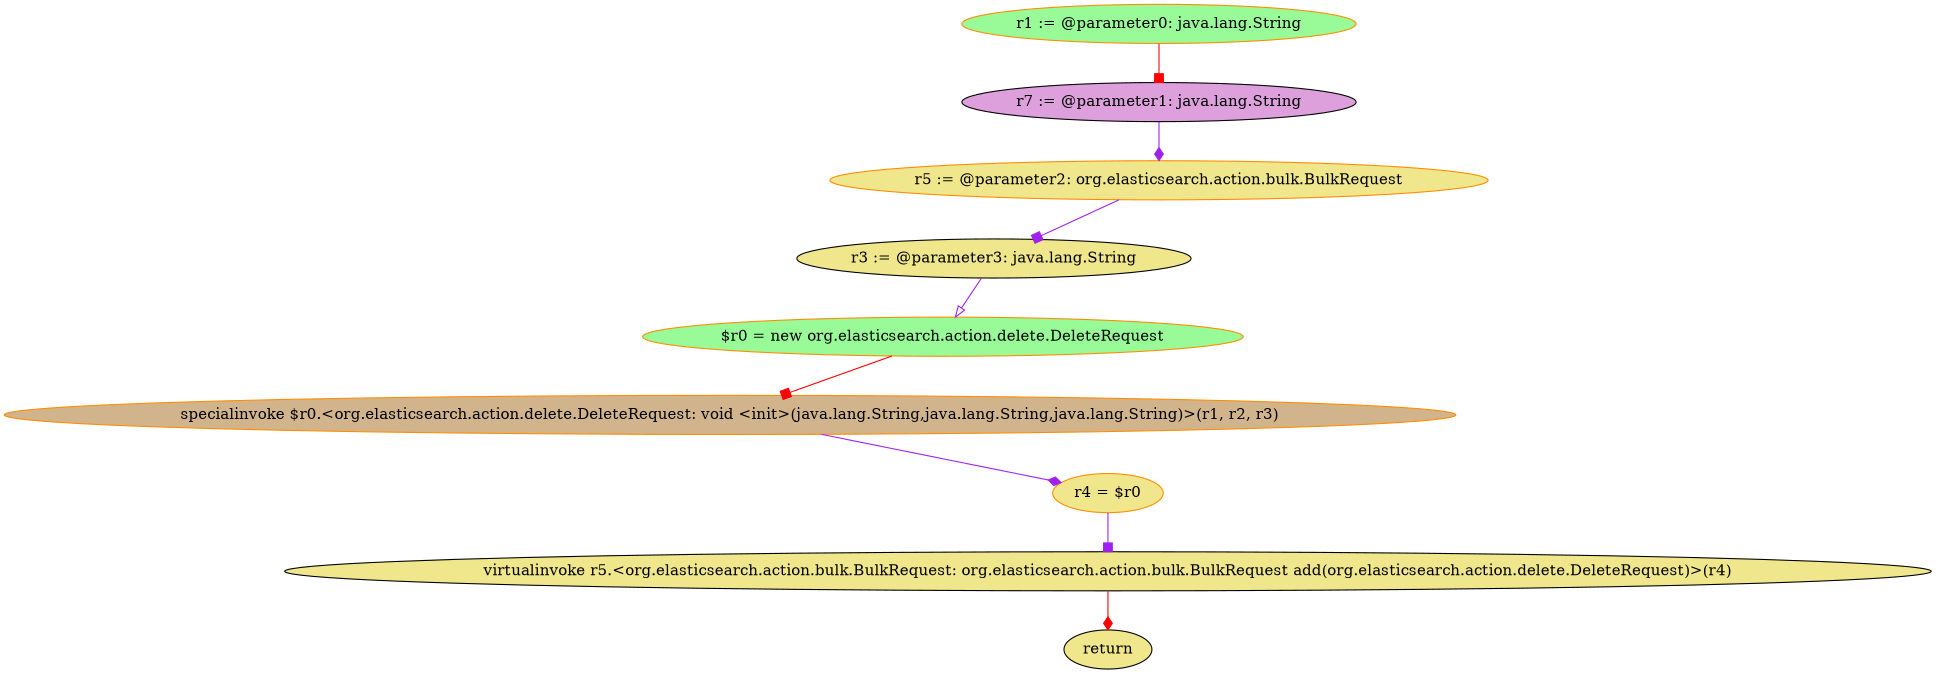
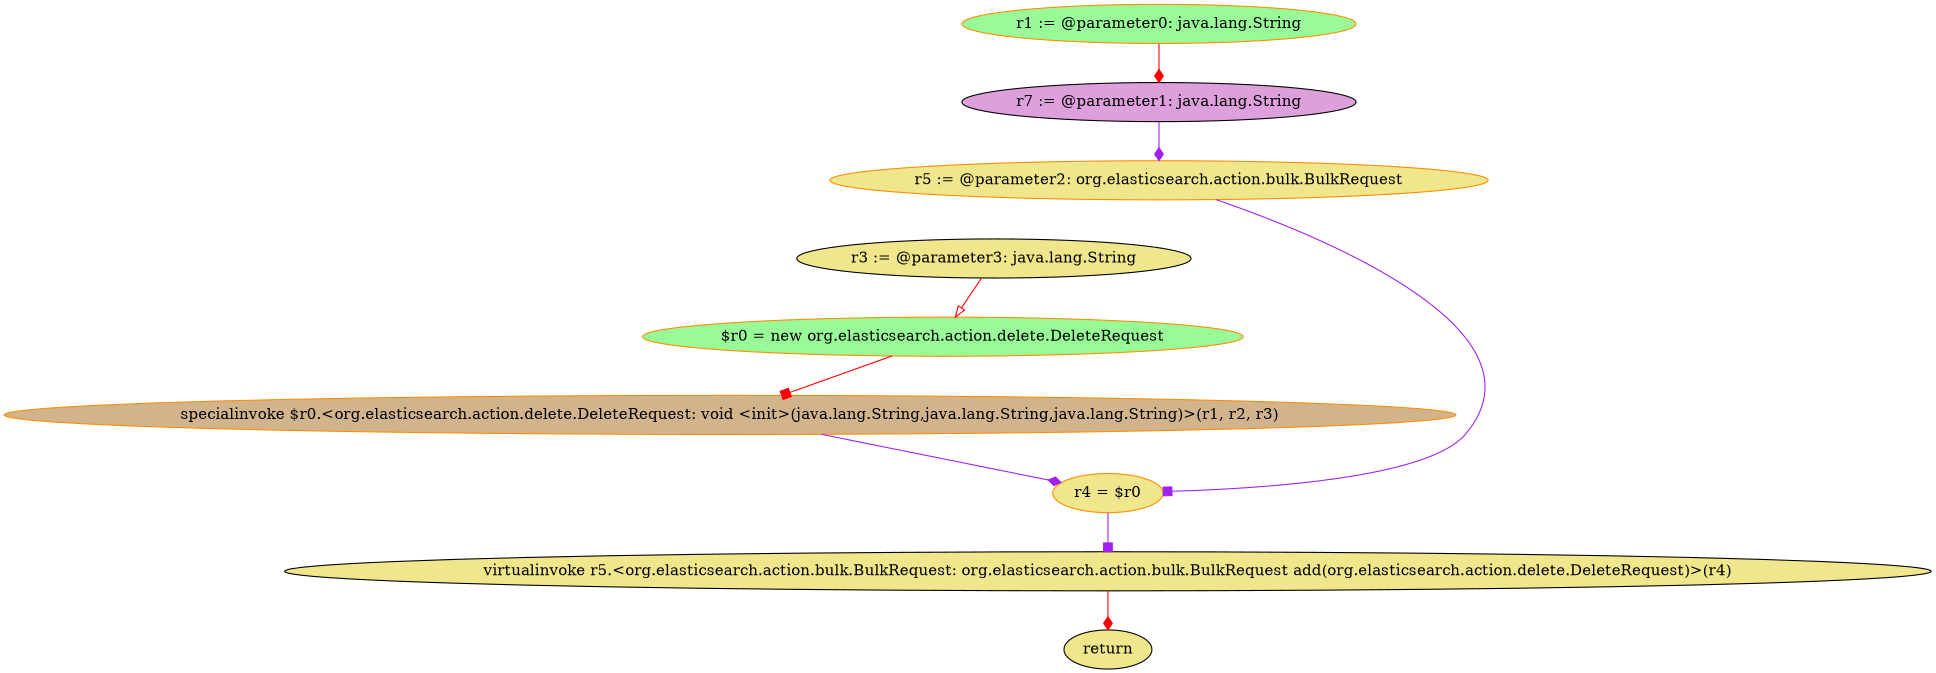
edge "r1 := @parameter0: java.lang.String" -> "r7 := @parameter1: java.lang.String": arrowhead box -> diamond
edge "r5 := @parameter2: org.elasticsearch.action.bulk.BulkRequest" -> "r3 := @parameter3: java.lang.String": now "r5 := @parameter2: org.elasticsearch.action.bulk.BulkRequest" -> "r4 = $r0"
edge "r3 := @parameter3: java.lang.String" -> "$r0 = new org.elasticsearch.action.delete.DeleteRequest": color purple -> red
